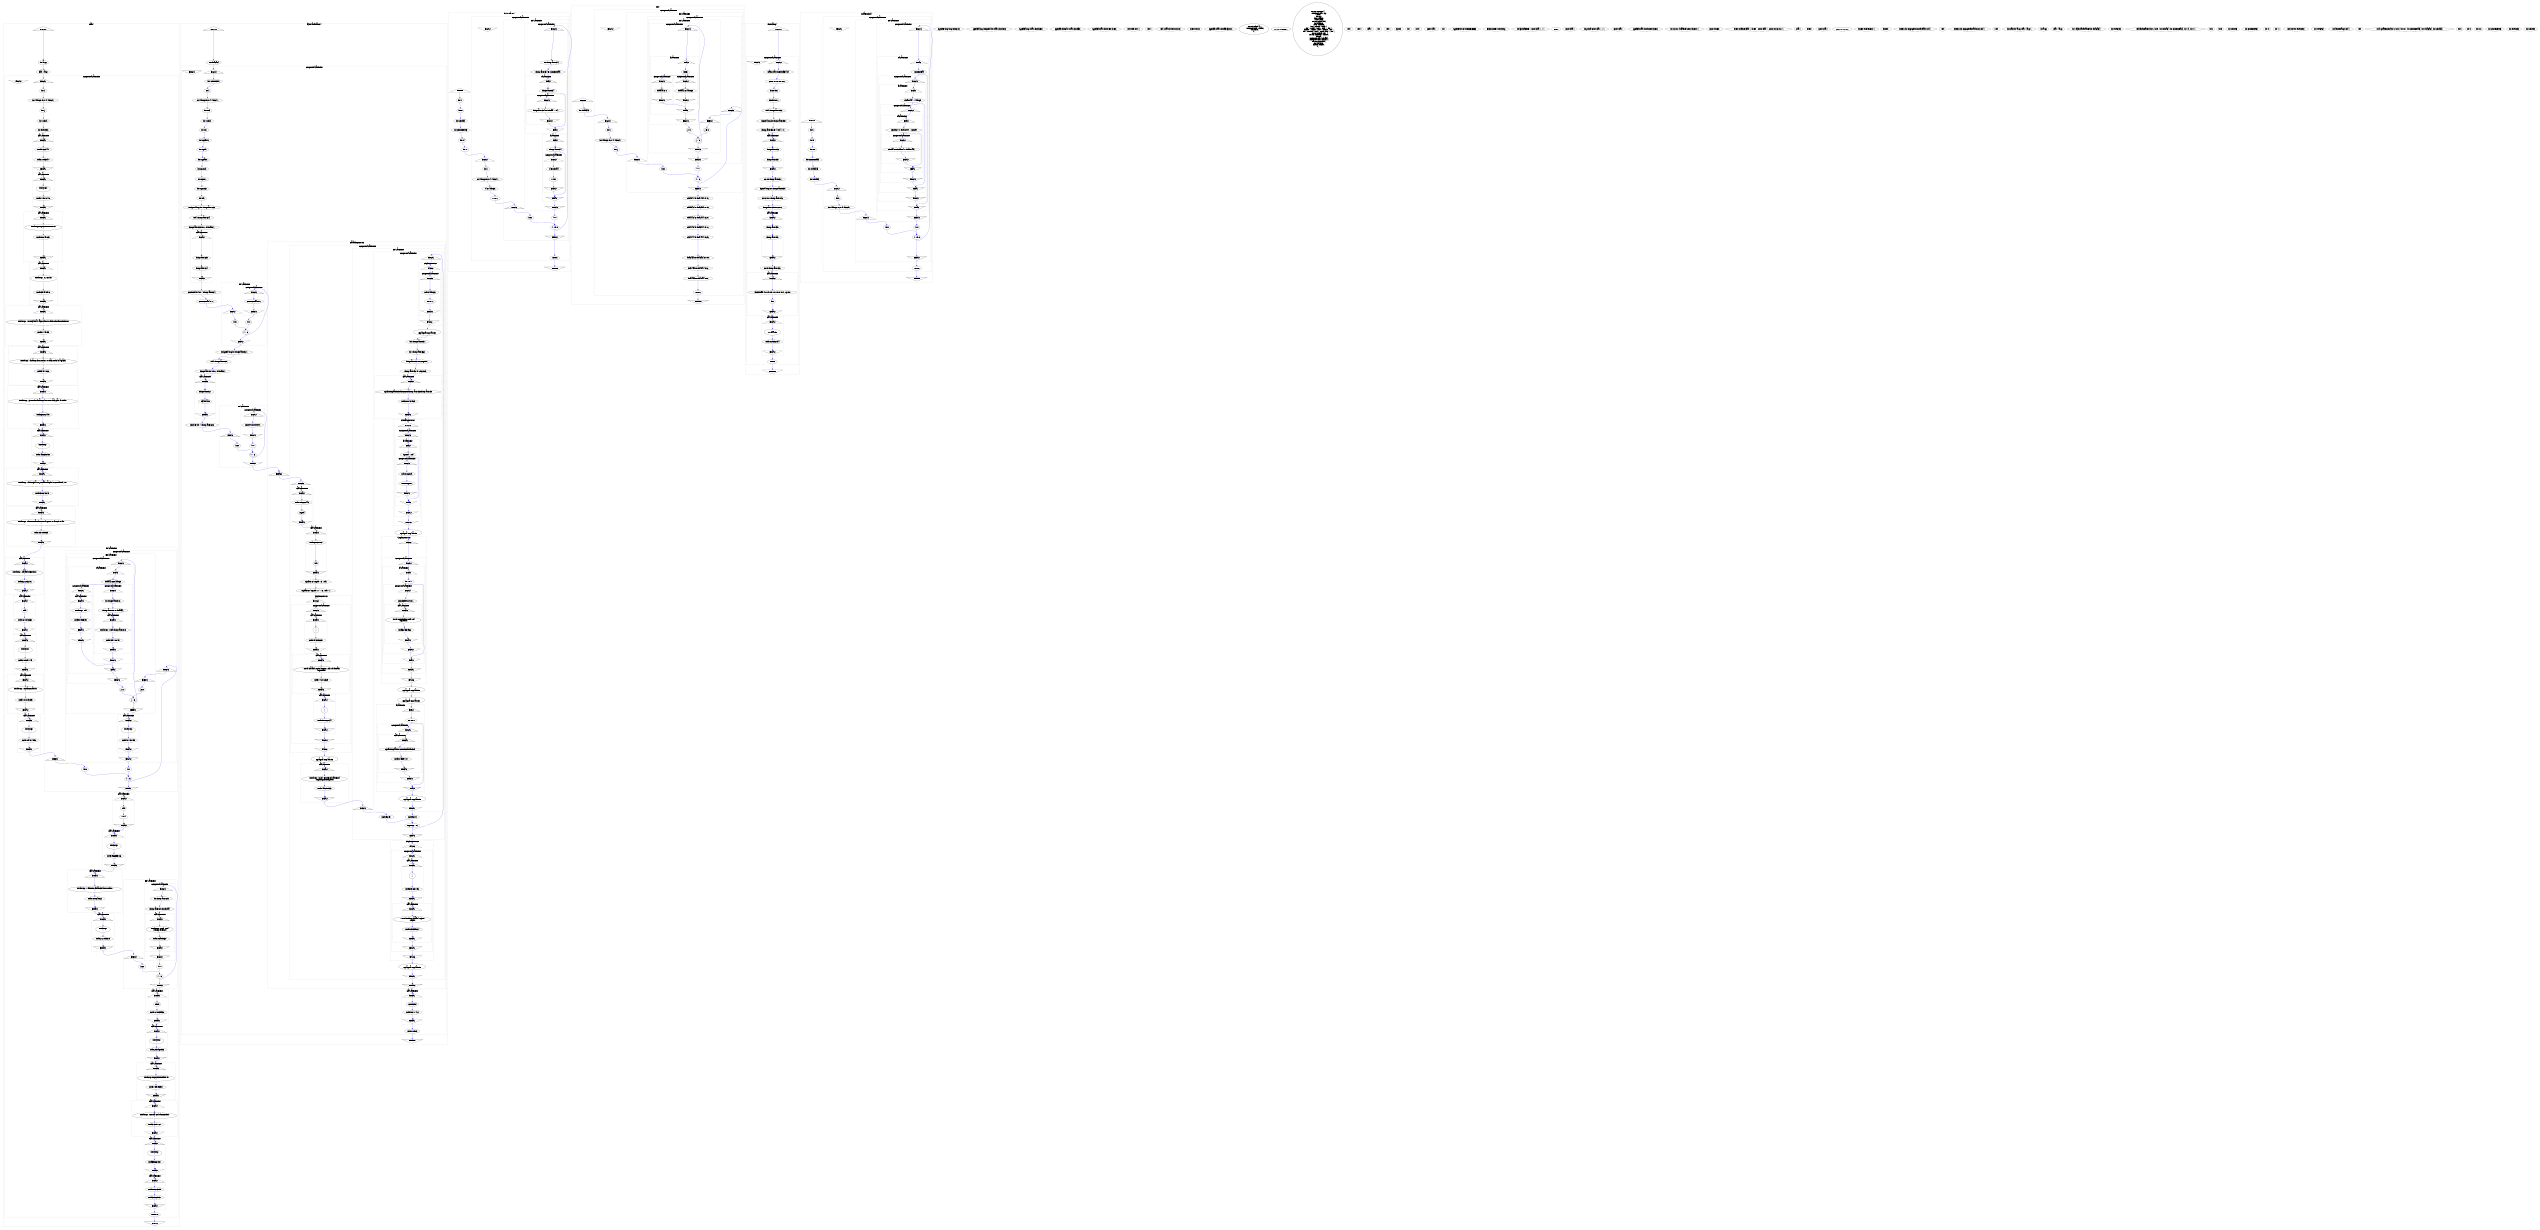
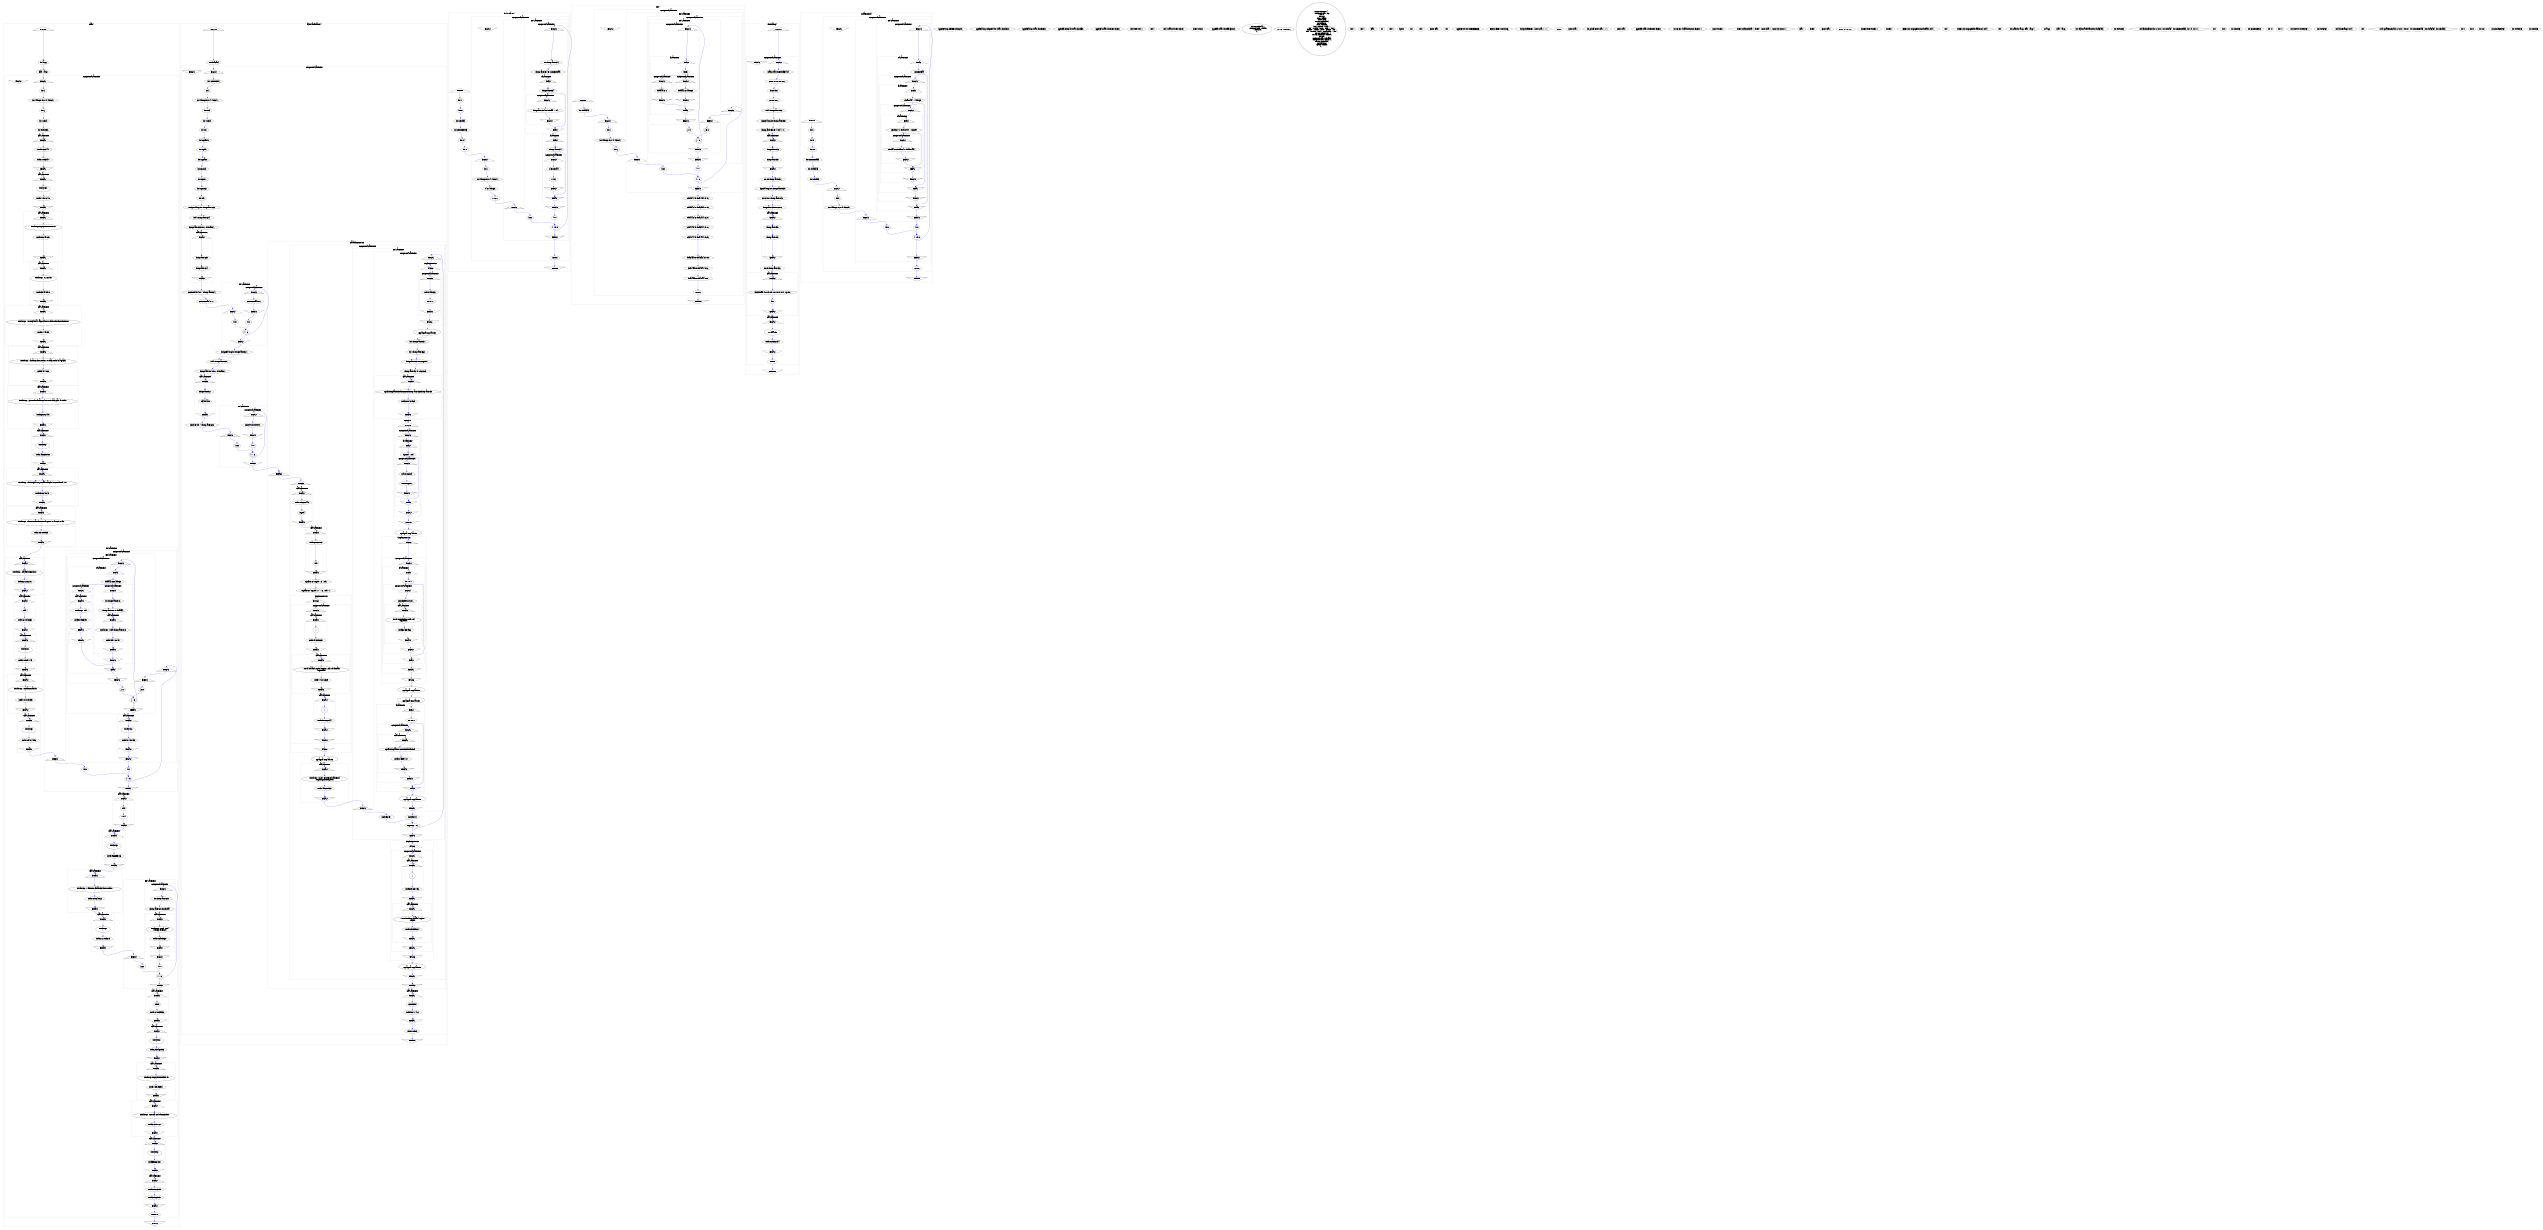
node "typedef long long __int64_t;": label "typedef long long __int64_t;" -> "typedef long sFILEX __int64_t;"
node "time_t now;": label "time_t now;" -> "now_t now;"
cluster "CriticalConstruct": label "CriticalConstruct" -> "OpenMP"
